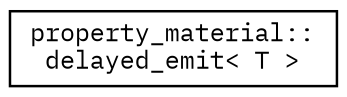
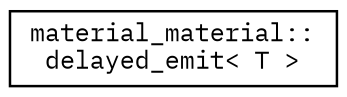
node "property_material:: delayed_emit< T >": label "property_material:: delayed_emit< T >" -> "material_material:: delayed_emit< T >"
